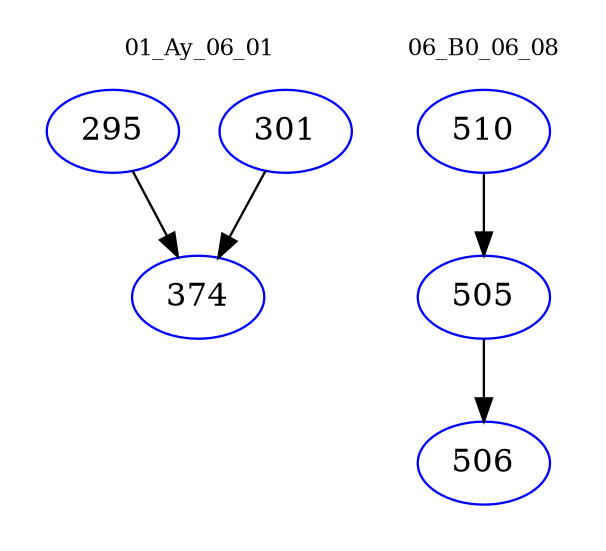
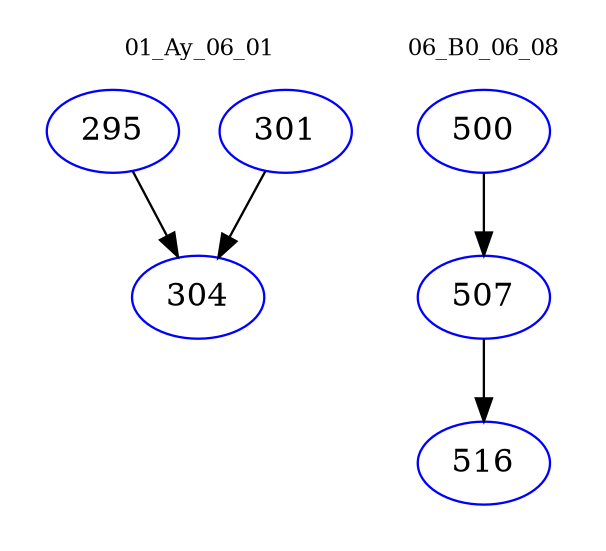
node "510": label "510" -> "500"
node "374": label "374" -> "304"
node "505": label "505" -> "507"
node "506": label "506" -> "516"
